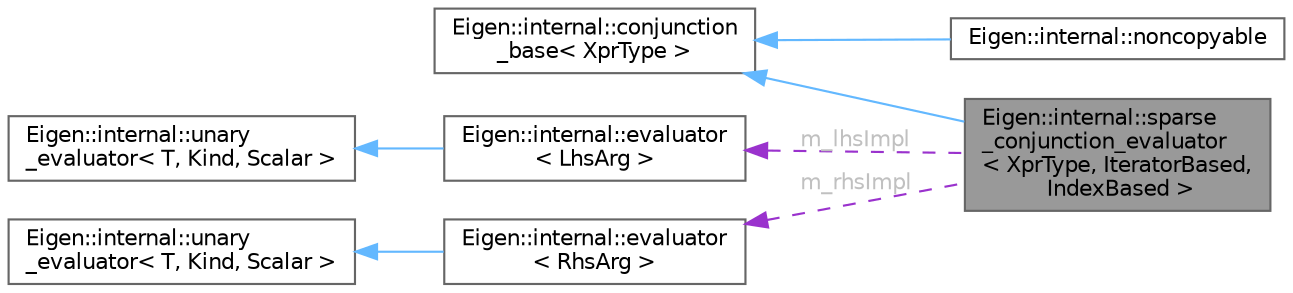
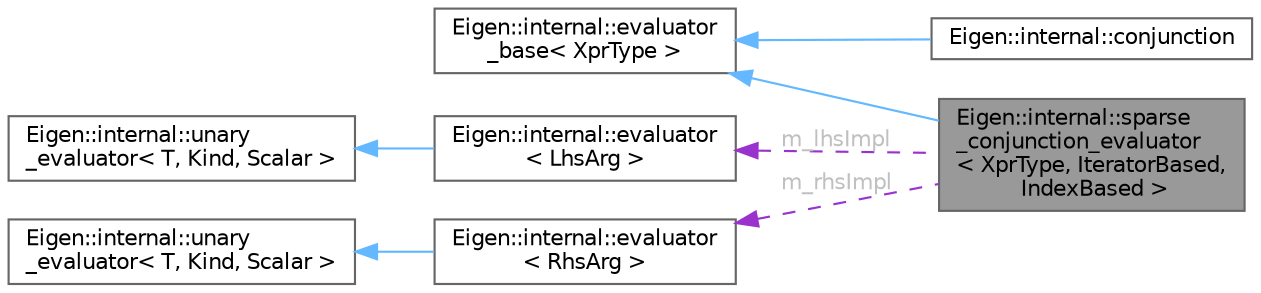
node "Eigen::internal::noncopyable": label "Eigen::internal::noncopyable" -> "Eigen::internal::conjunction"
node "Eigen::internal::conjunction _base< XprType >": label "Eigen::internal::conjunction _base< XprType >" -> "Eigen::internal::evaluator _base< XprType >"
